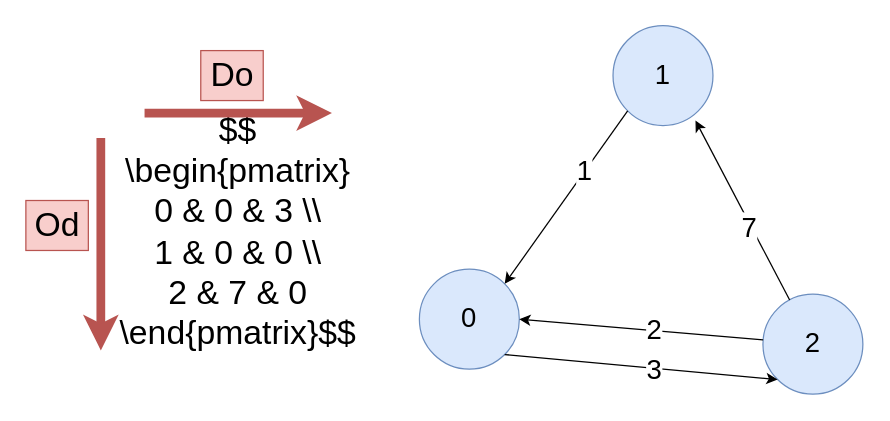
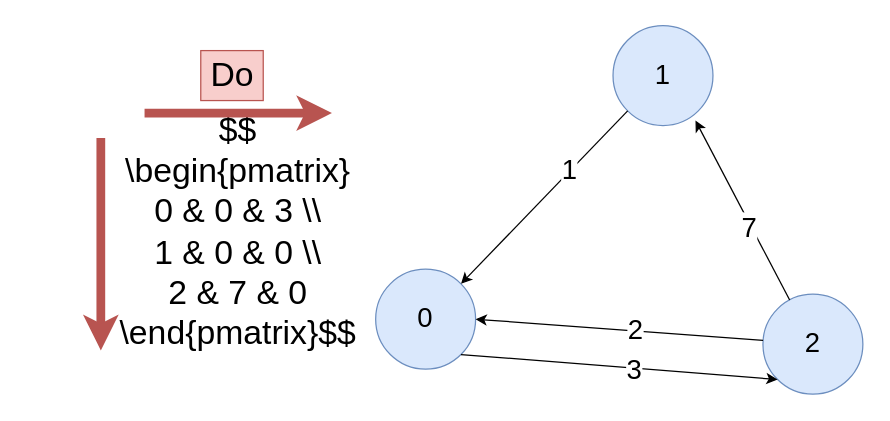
node "Od": removed
node "0": moved (469, 319) -> (426, 319)
